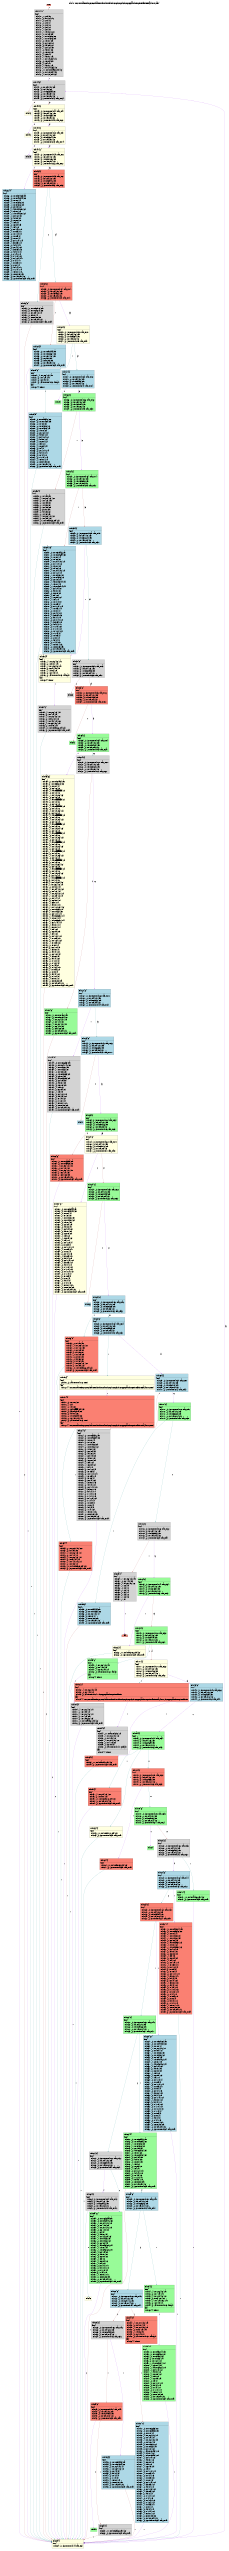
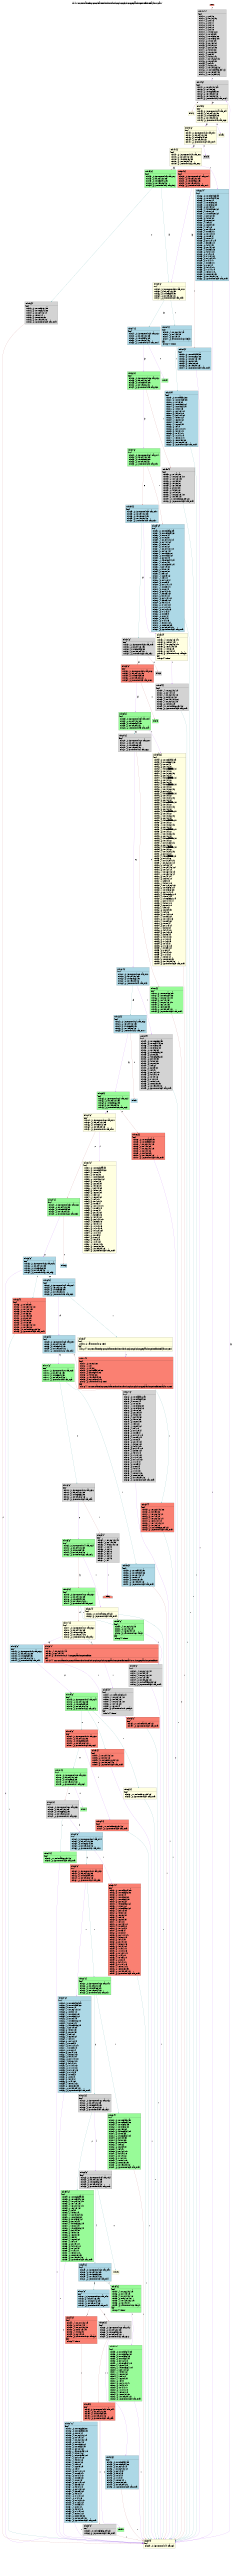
node "0x4014f3 [28]": fillcolor salmon -> palegreen
edge "0x4014f3 [28]" -> "0x40150f [28]": now "0x4014f3 [28]" -> "0x40152b [28]"
node "Exit": label "Exit" -> "Desktop"
edge "0x401e10 [137]" -> "0x402509 [5]": now "0x4016b3 [28]" -> "0x402509 [5]"
edge "0x402051 [91]" -> "0x4018ab [28]": now "0x40188f [28]" -> "0x4018ab [28]"
